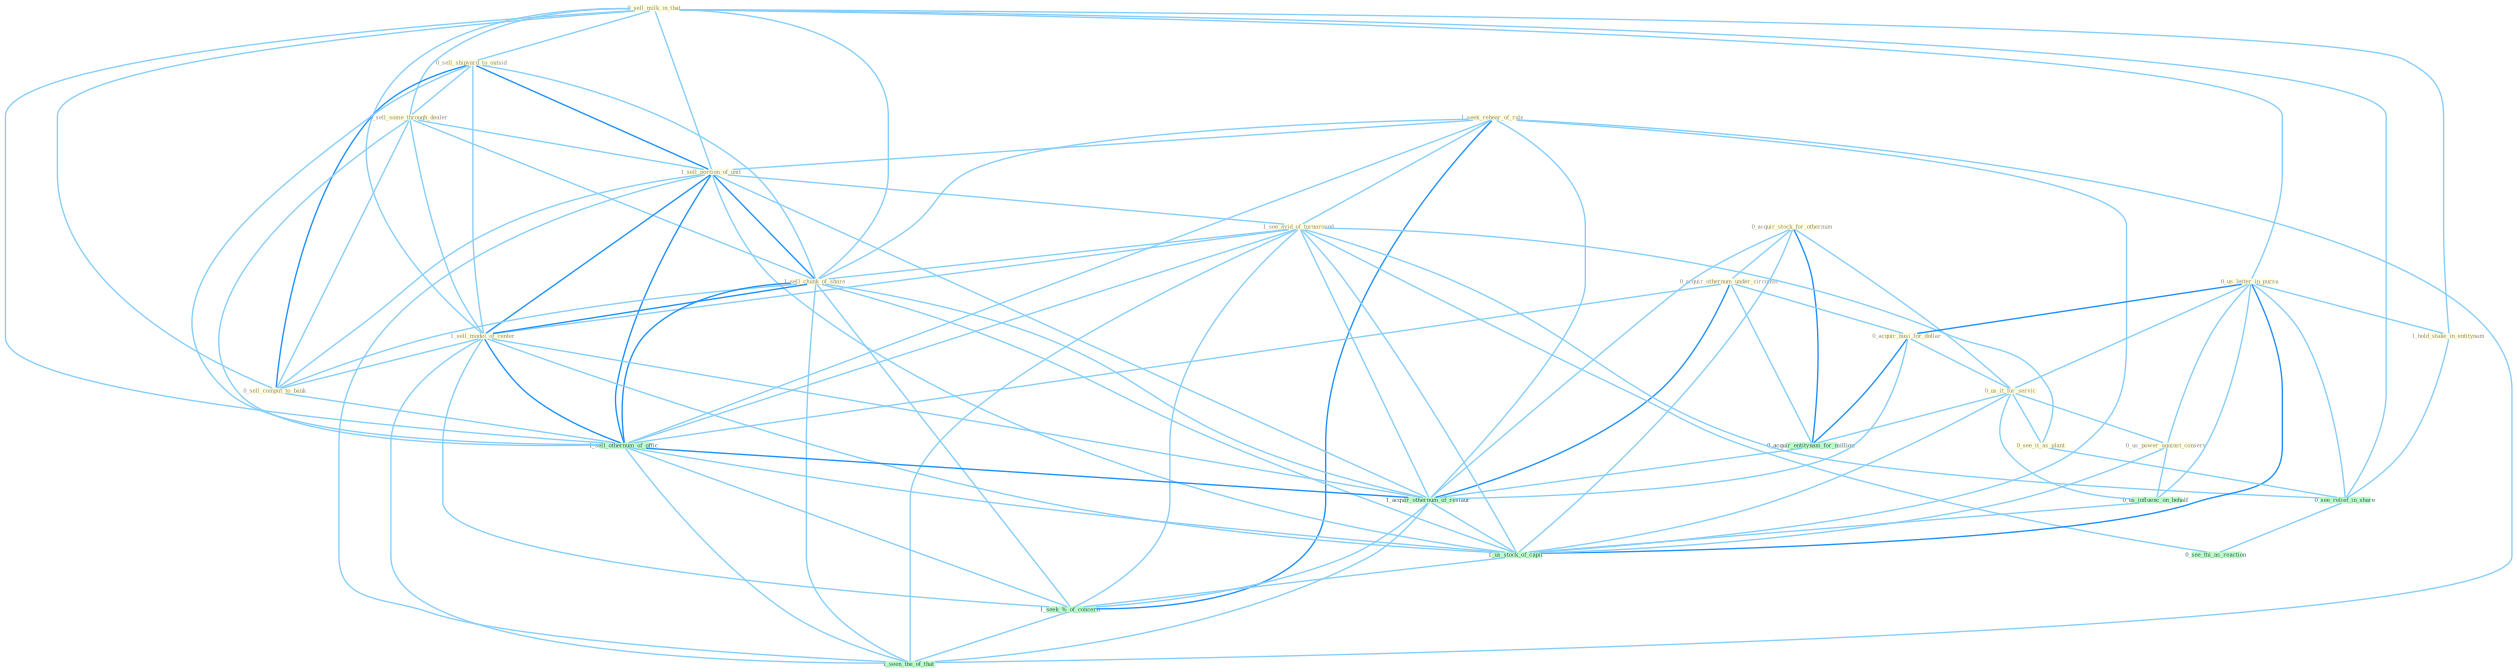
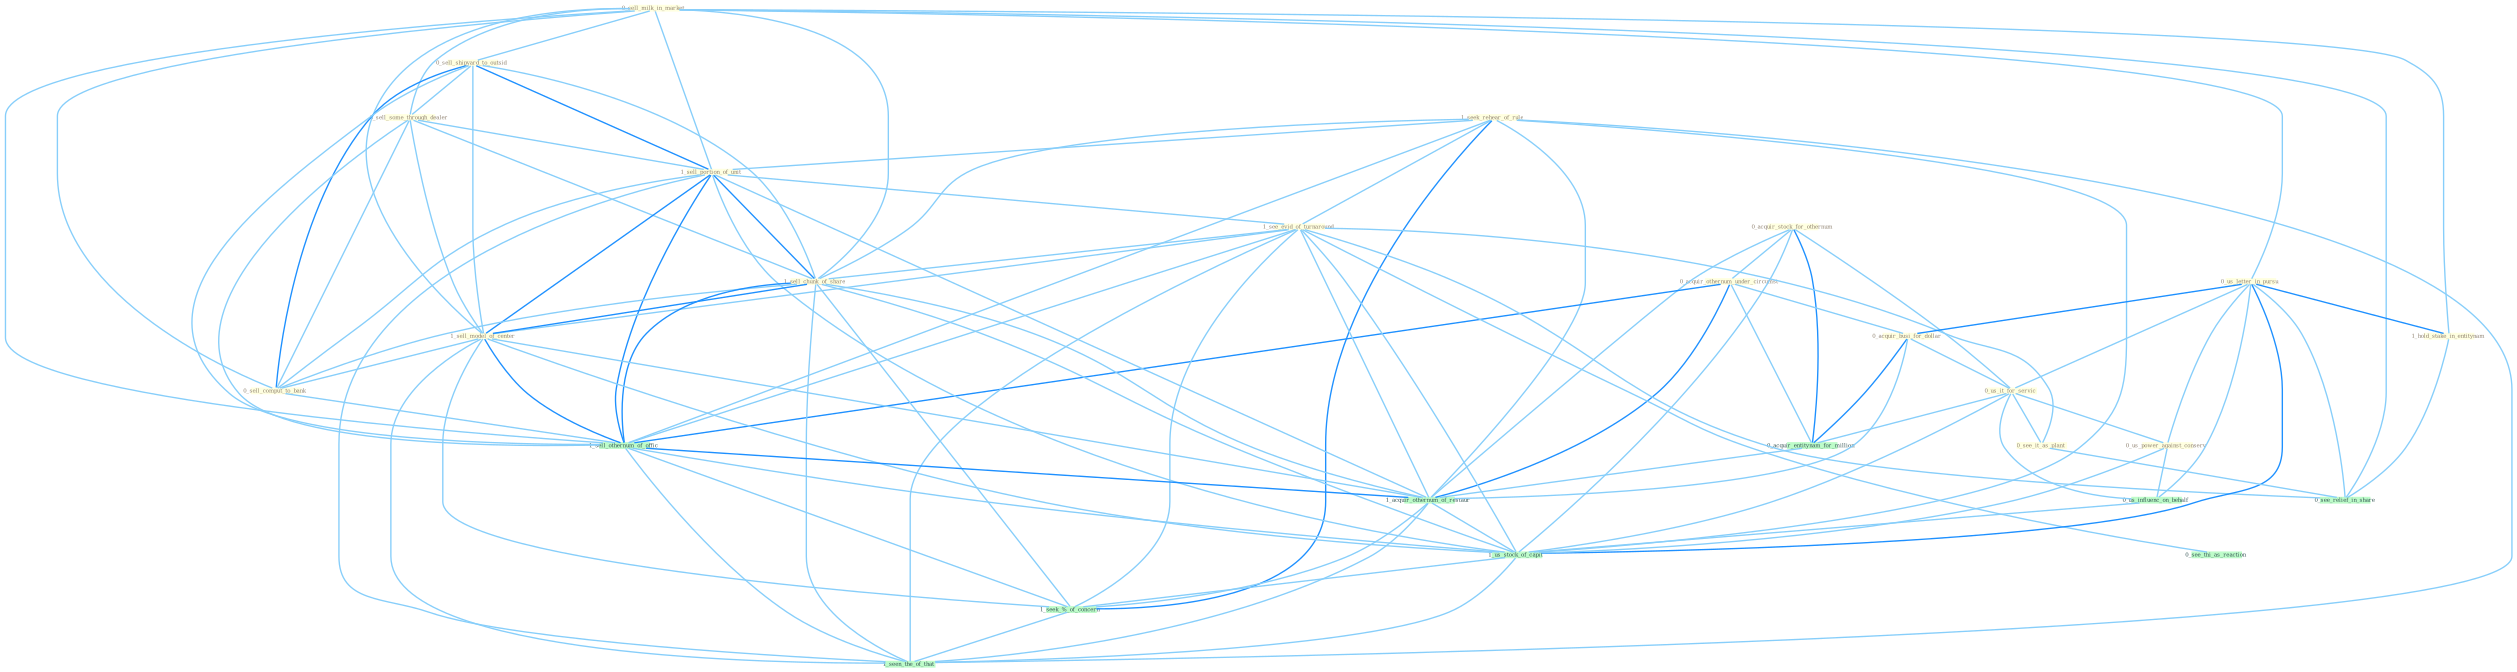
node "0_sell_milk_in_that": label "0_sell_milk_in_that" -> "0_sell_milk_in_market"
edge "0_us_letter_in_pursu" -- "1_hold_stake_in_entitynam": color #87cefa -> #1e90ff
edge "0_acquir_othernum_under_circumst" -- "1_sell_othernum_of_offic": color #87cefa -> #1e90ff
edge "0_see_relief_in_share" -- "0_see_thi_as_reaction": removed
edge "1_us_stock_of_capit" -- "1_seen_the_of_that": added
